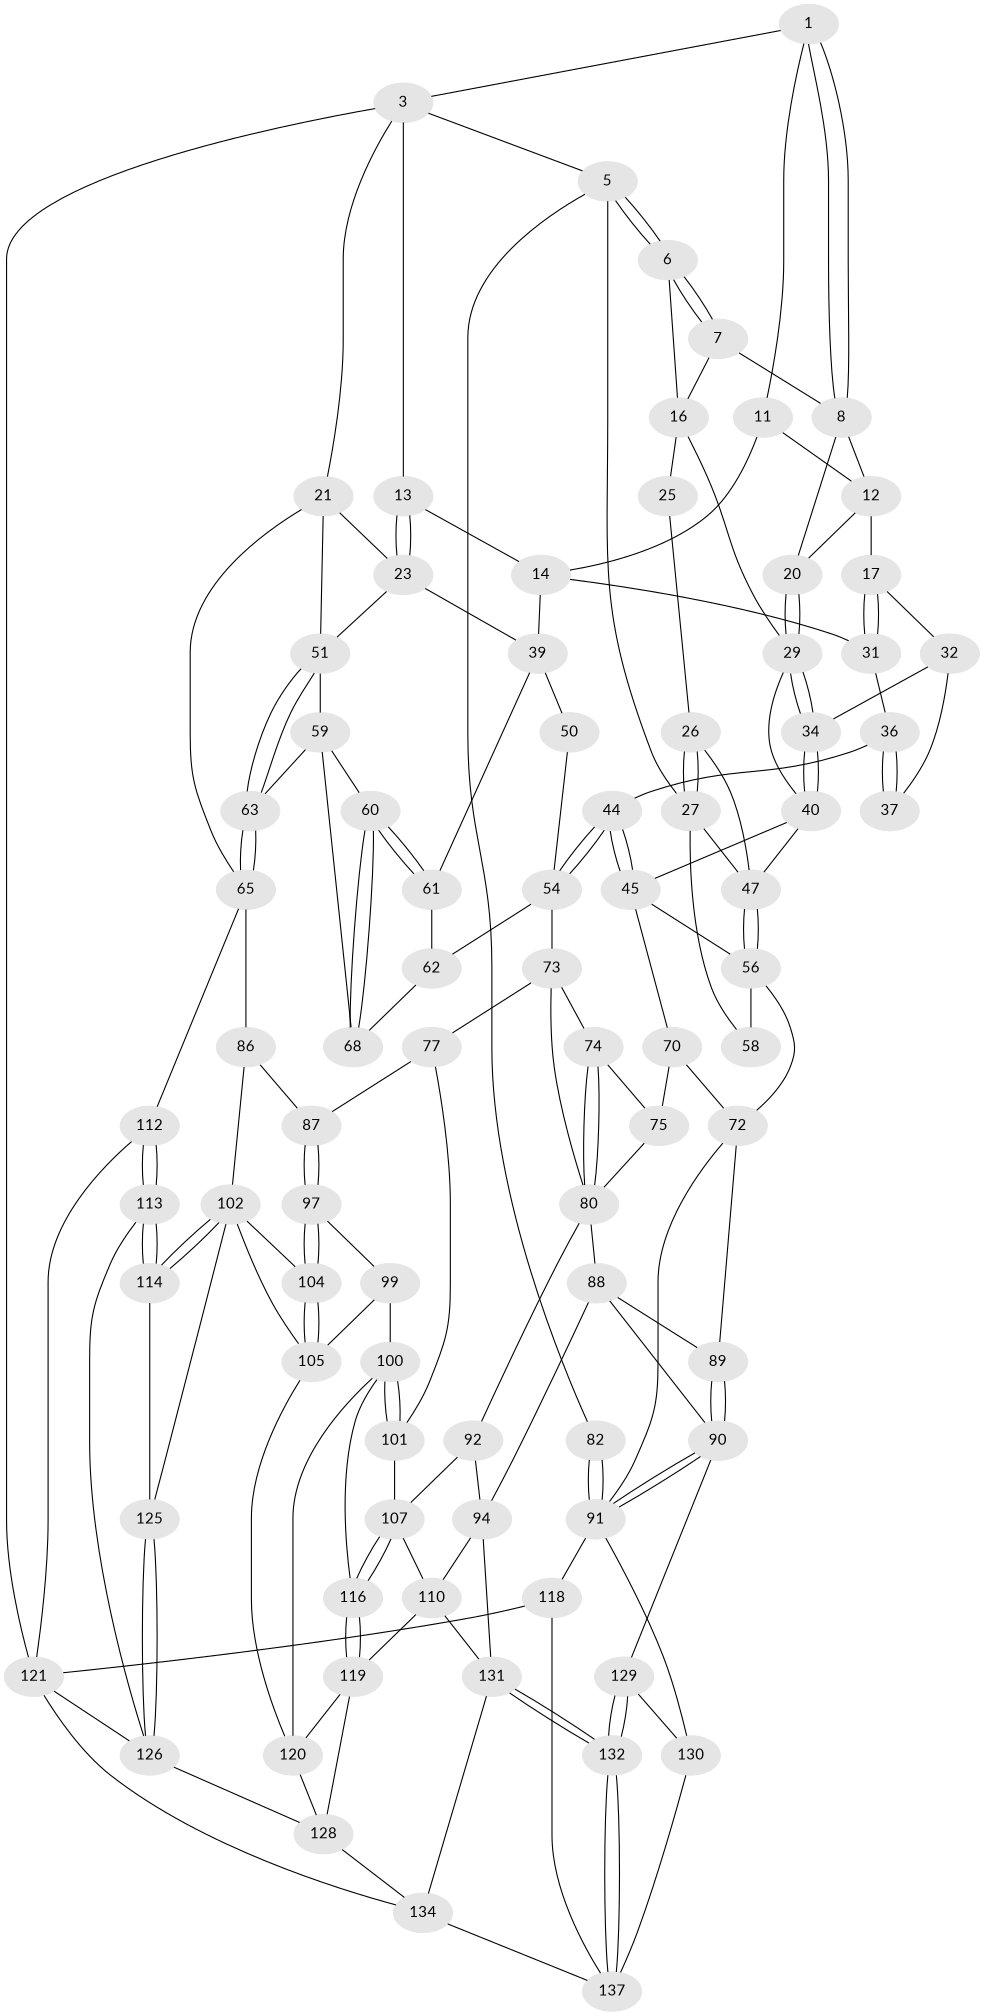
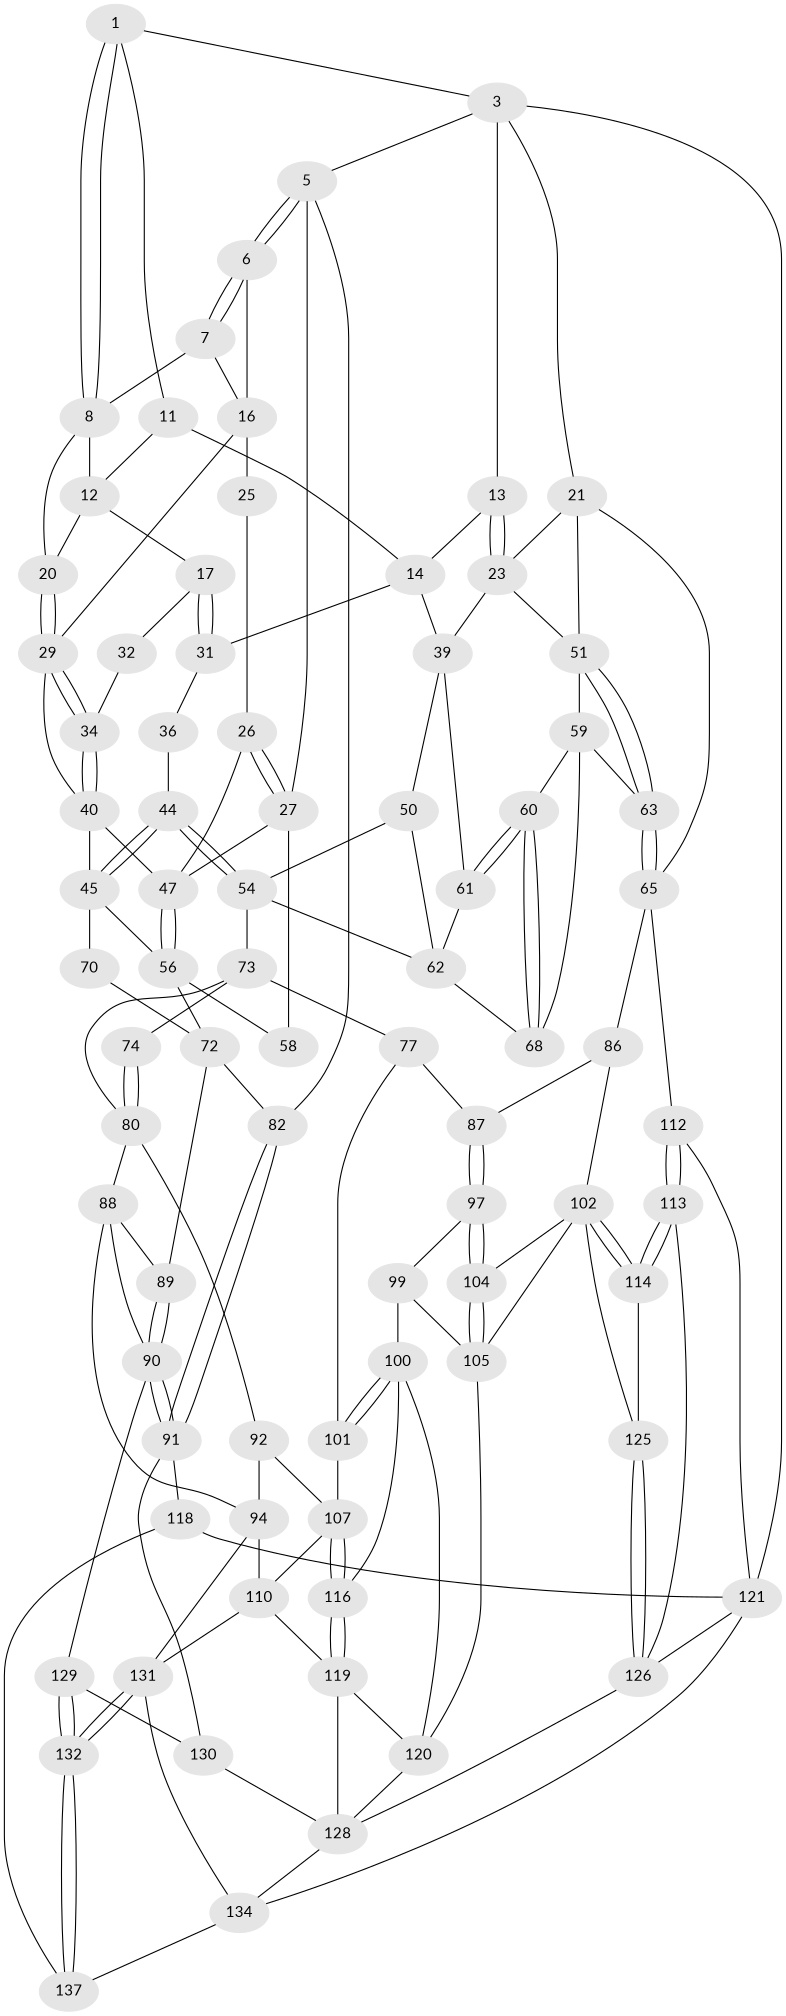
node "37": removed
edge "50" -- "62": added
node "75": removed
edge "72" -- "91": now "72" -- "82"
edge "130" -- "137": now "130" -- "128"
